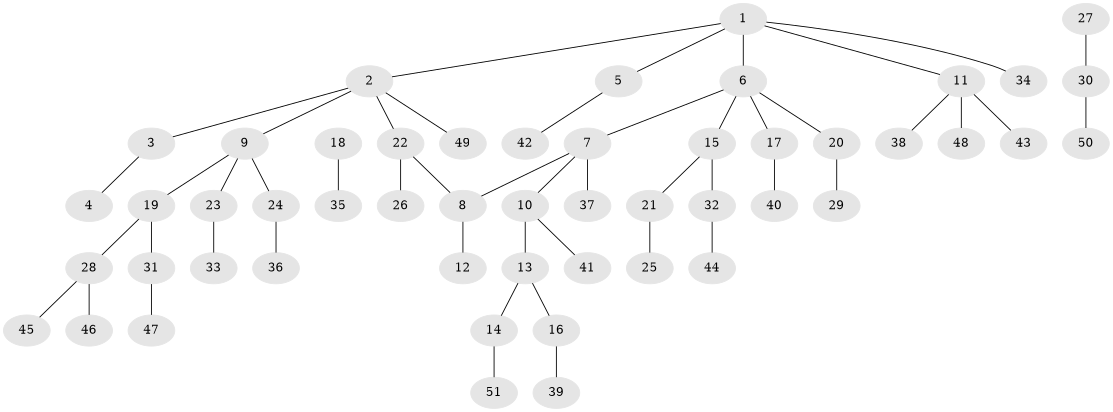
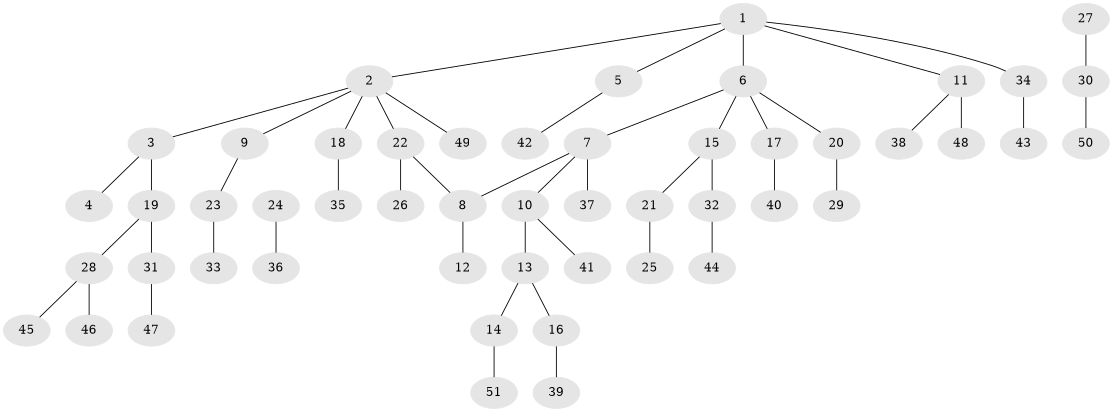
edge "11" -- "43": now "34" -- "43"
edge "2" -- "18": added
edge "9" -- "19": now "3" -- "19"
edge "9" -- "24": removed
